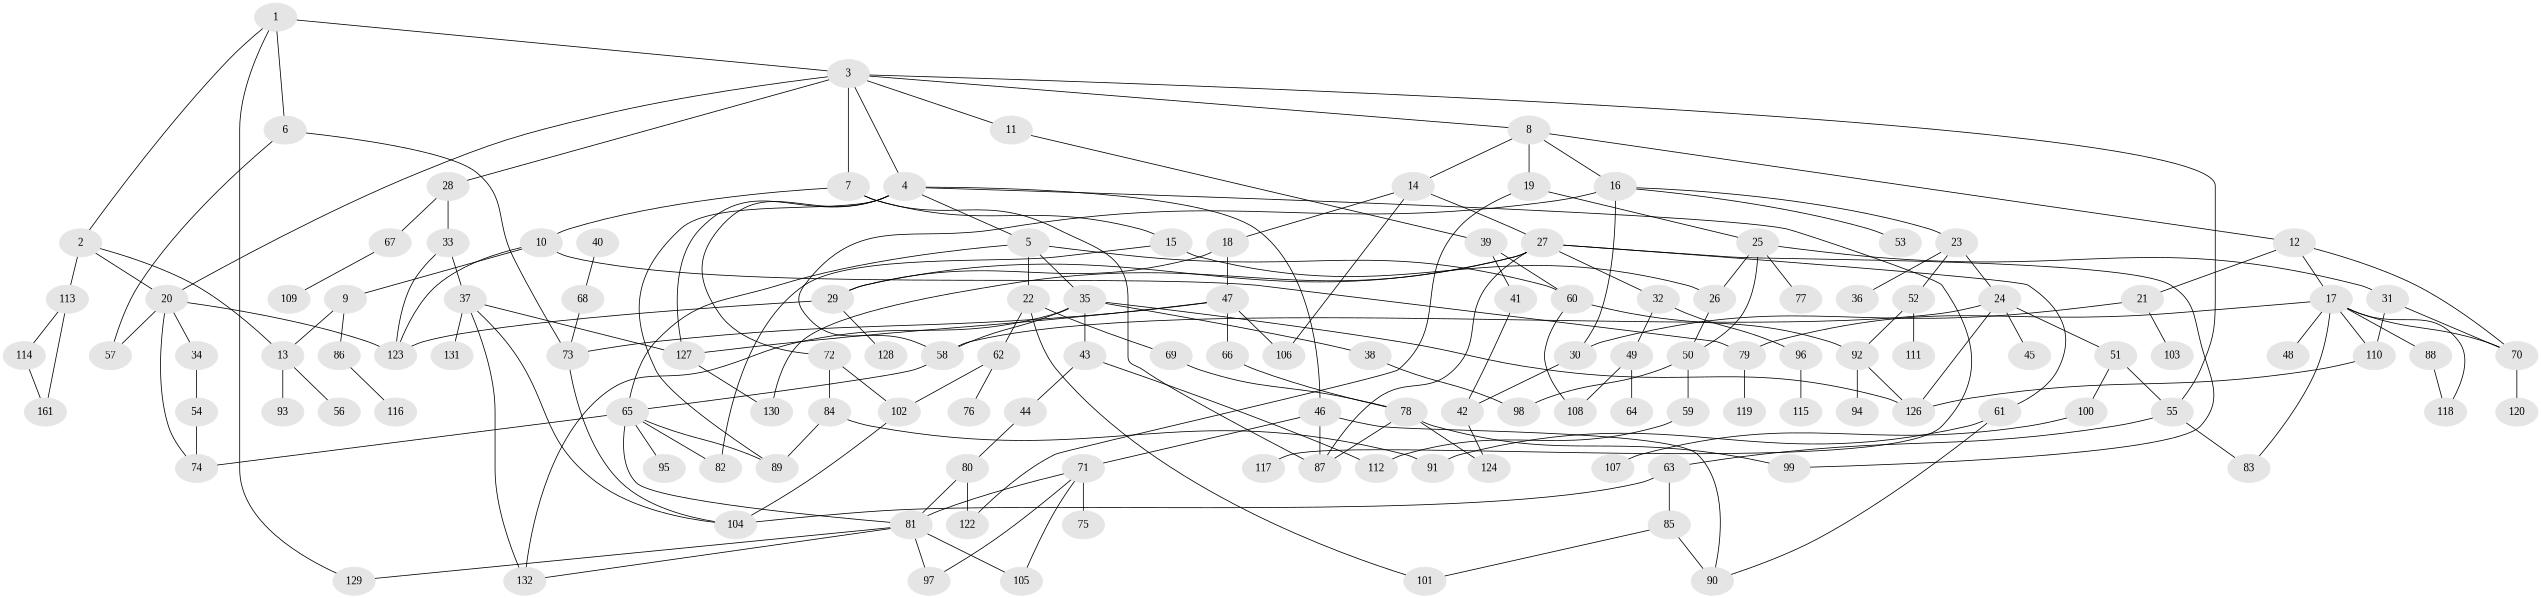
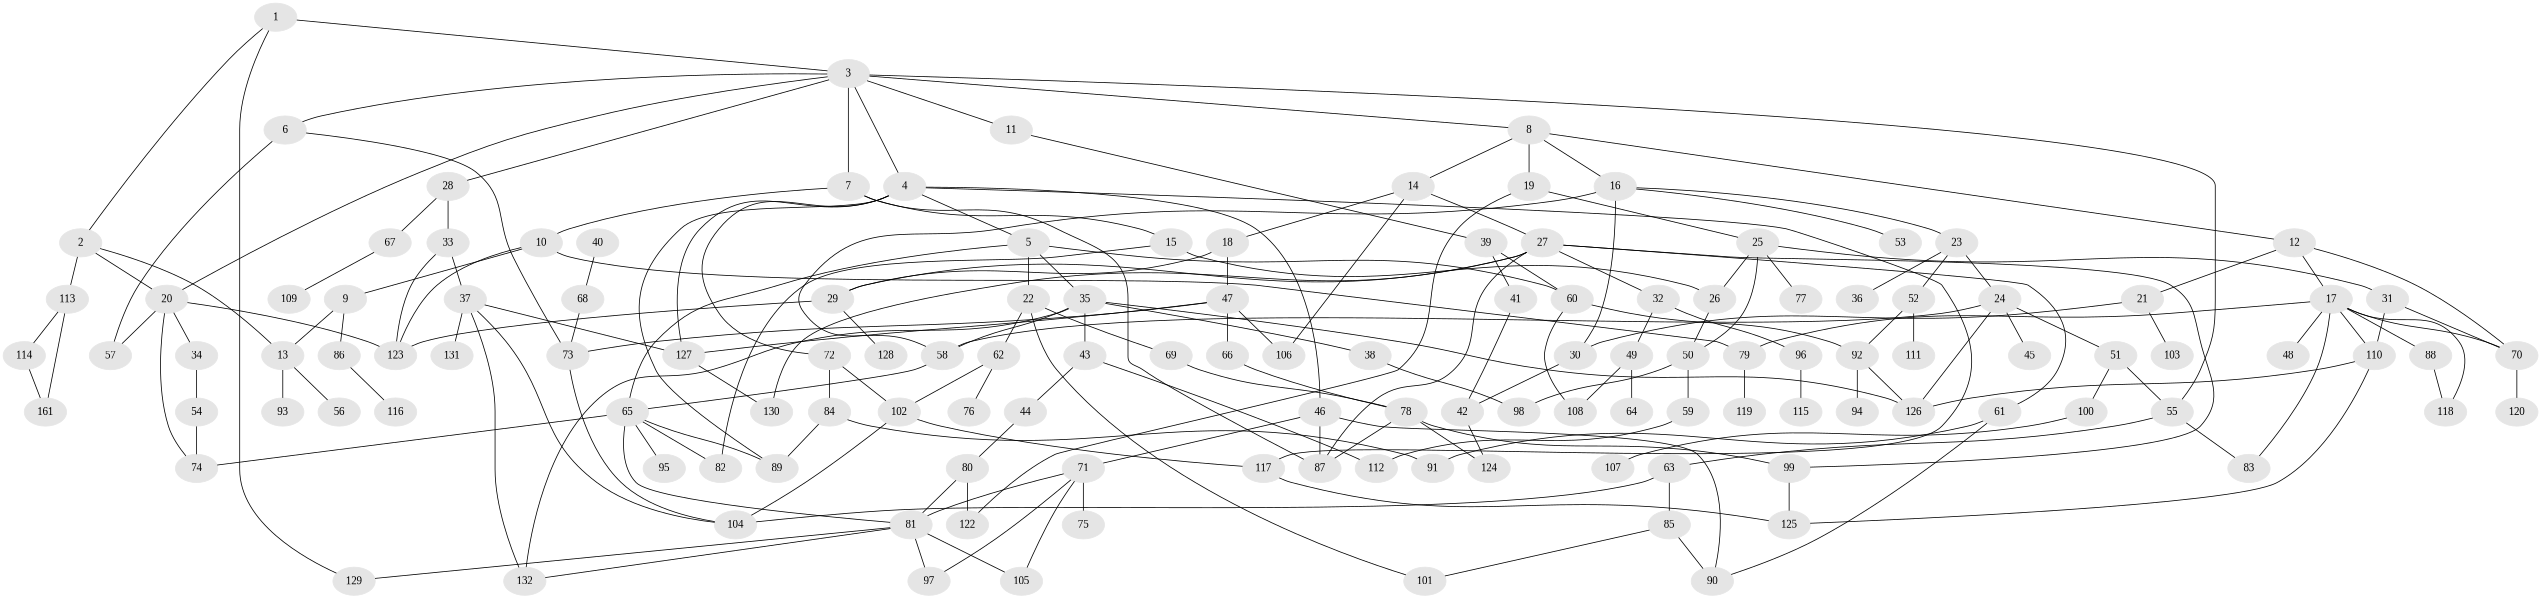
edge "1" -- "6": now "3" -- "6"
edge "102" -- "117": added
node "125": added
